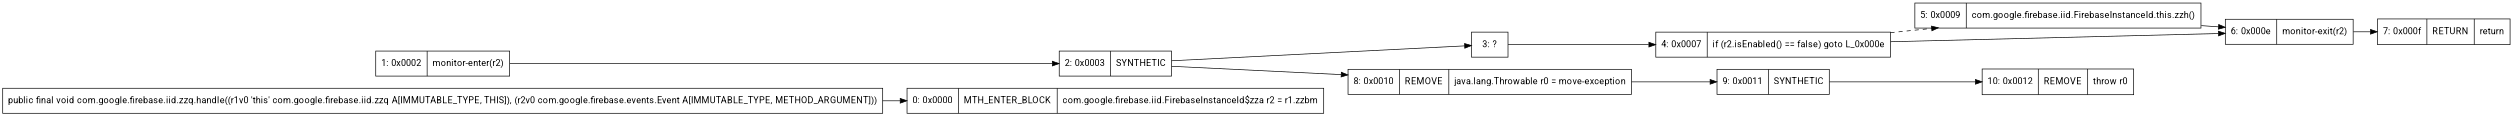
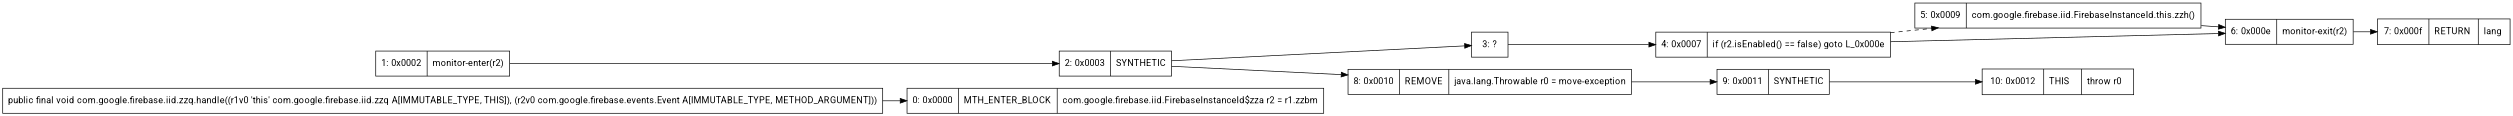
node "7: 0x000f": text "return" -> "lang"
node "10: 0x0012": text "REMOVE" -> "THIS"
